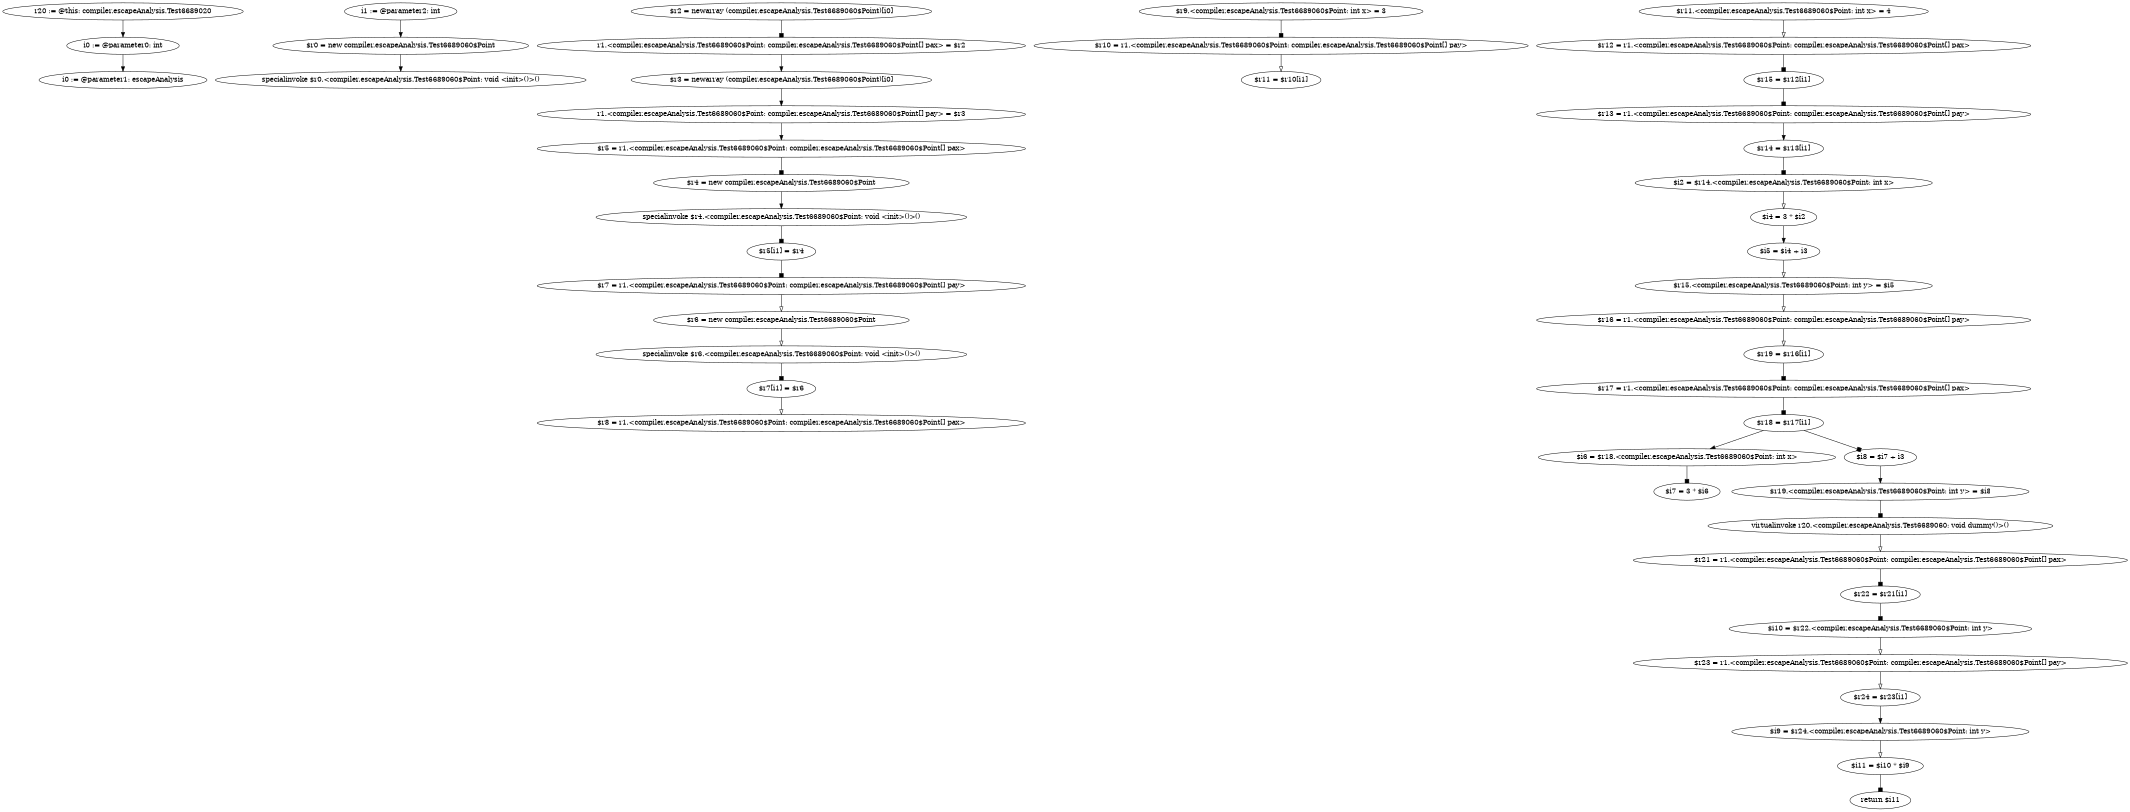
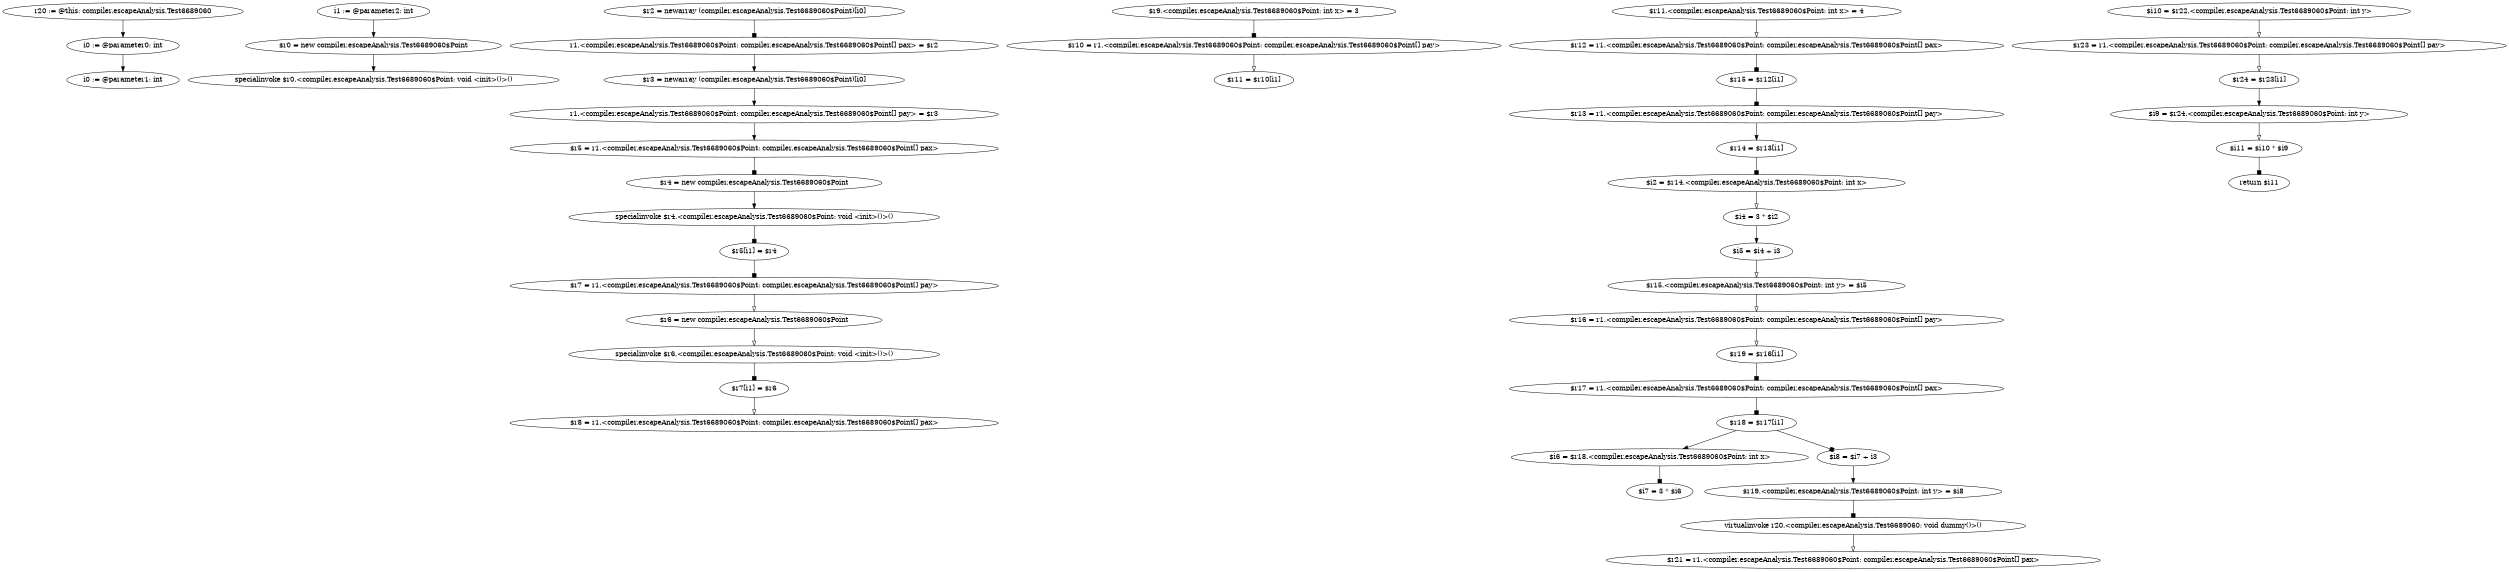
node "r20 := @this: compiler.escapeAnalysis.Test6689020": label "r20 := @this: compiler.escapeAnalysis.Test6689020" -> "r20 := @this: compiler.escapeAnalysis.Test6689060"
node "i0 := @parameter1: escapeAnalysis": label "i0 := @parameter1: escapeAnalysis" -> "i0 := @parameter1: int"
node "$r22 = $r21[i1]": removed
